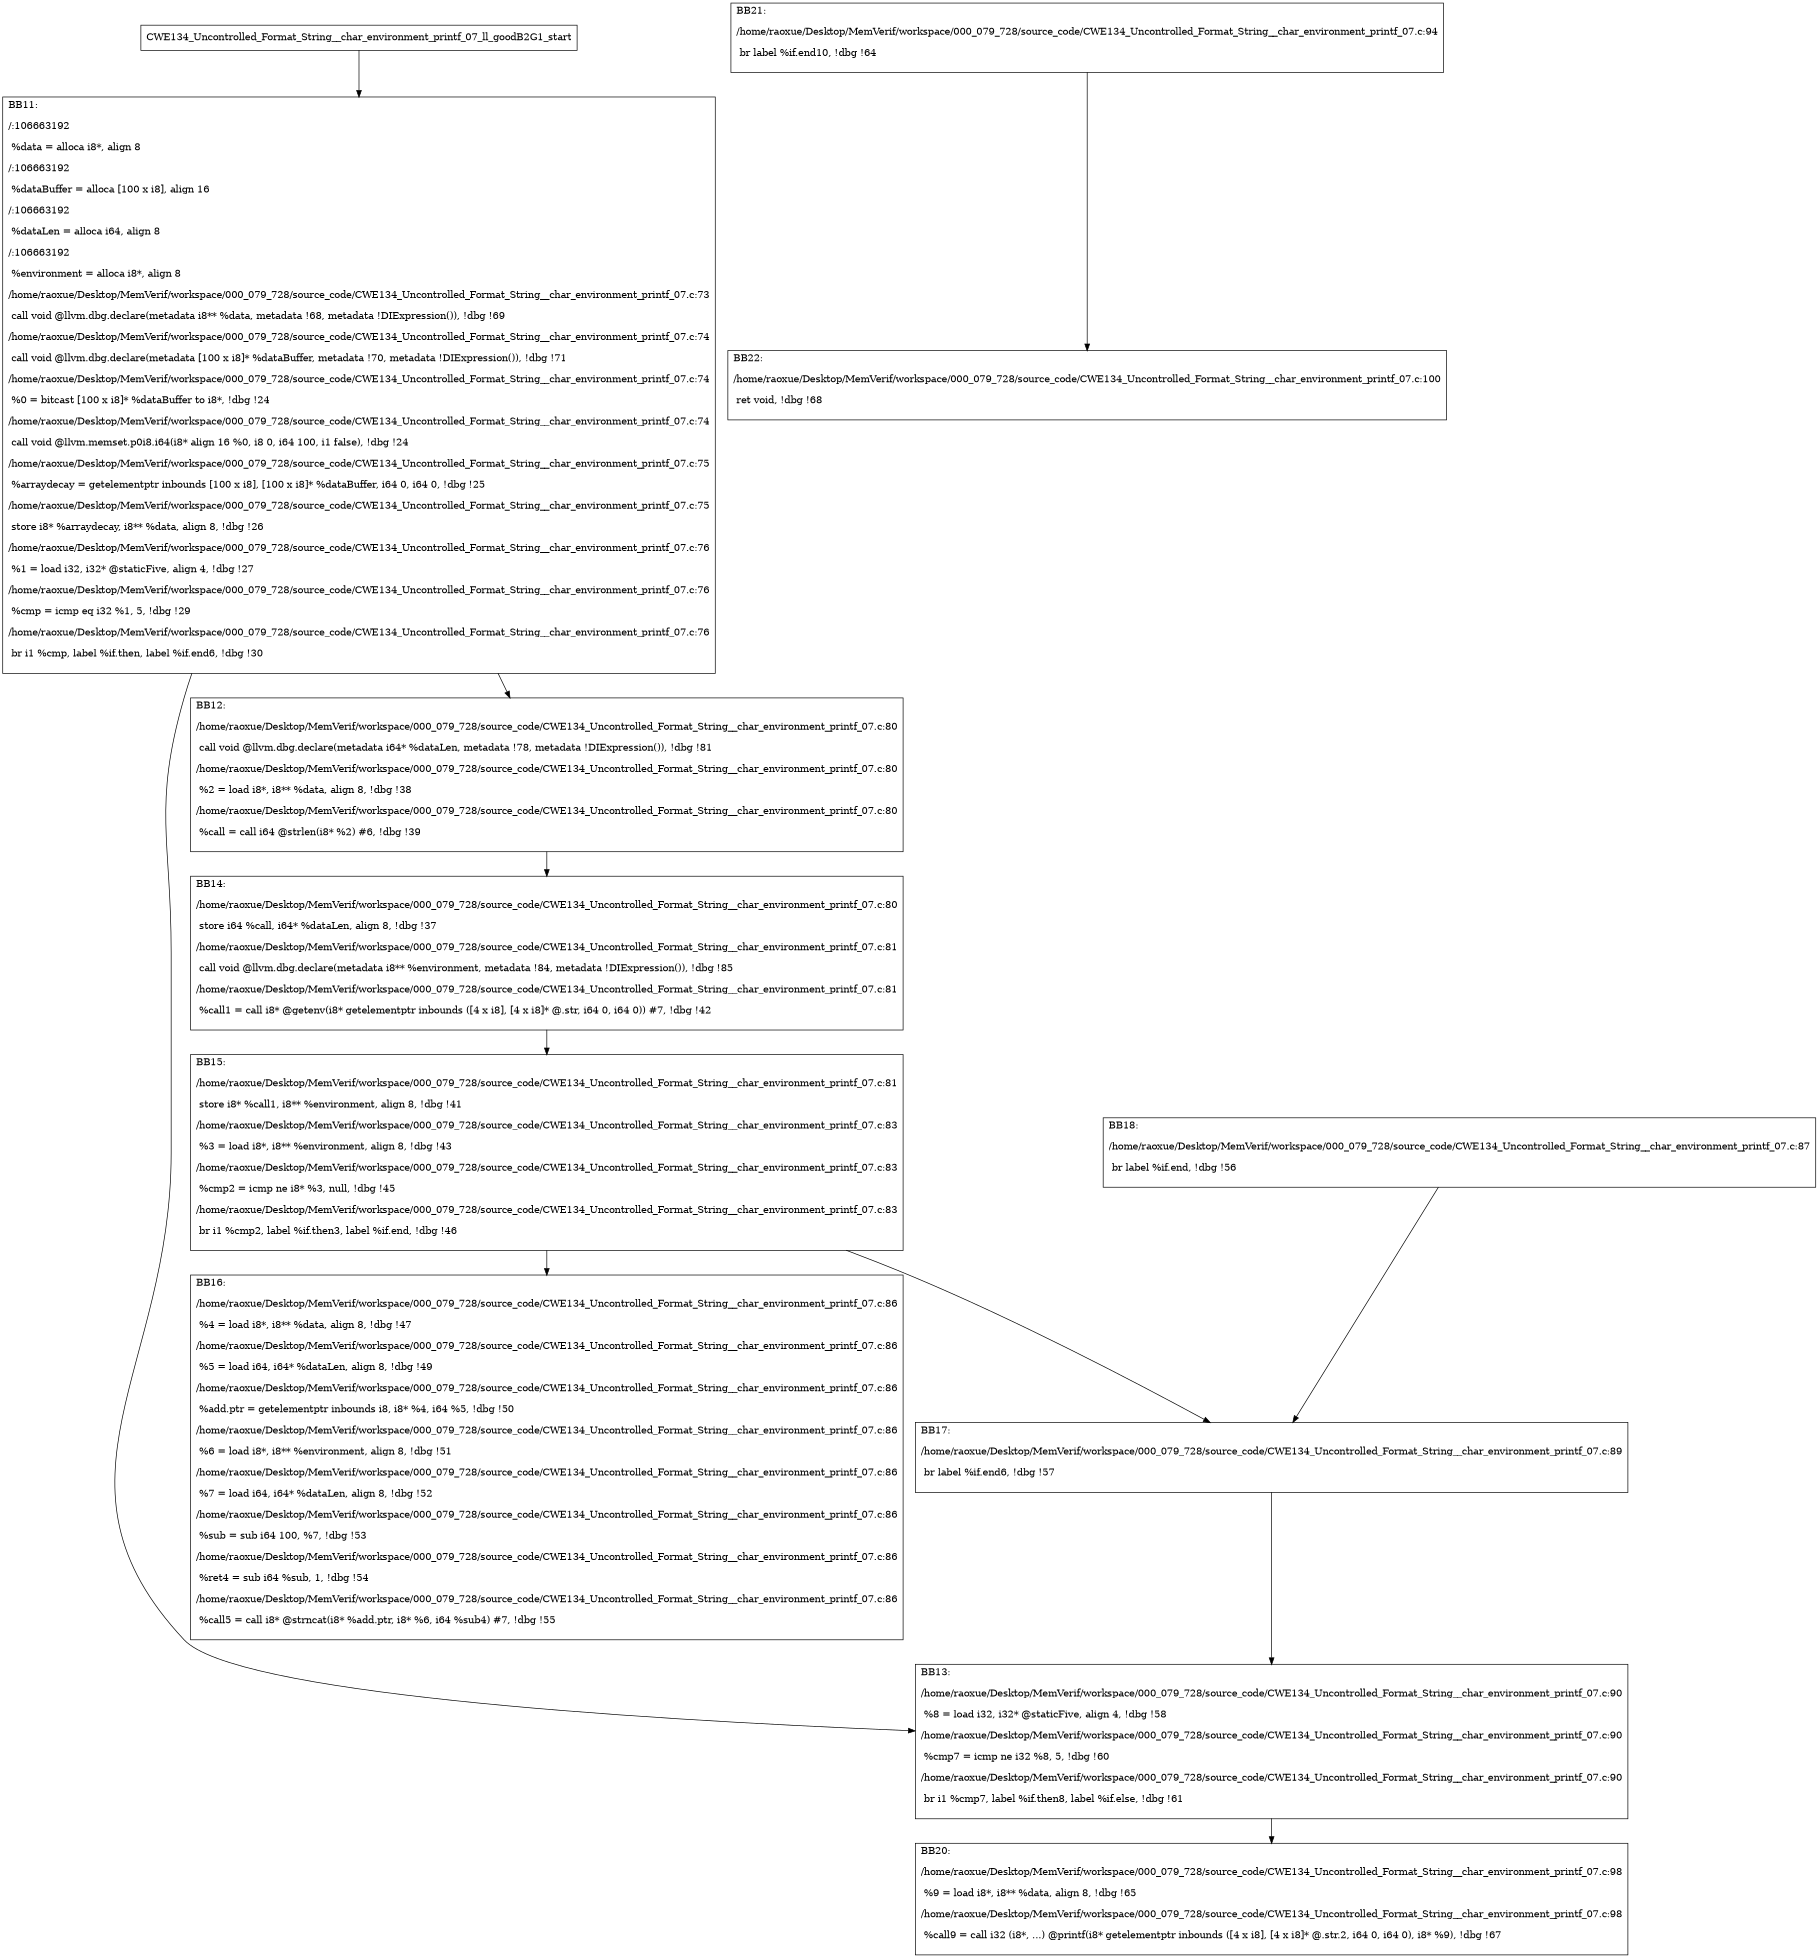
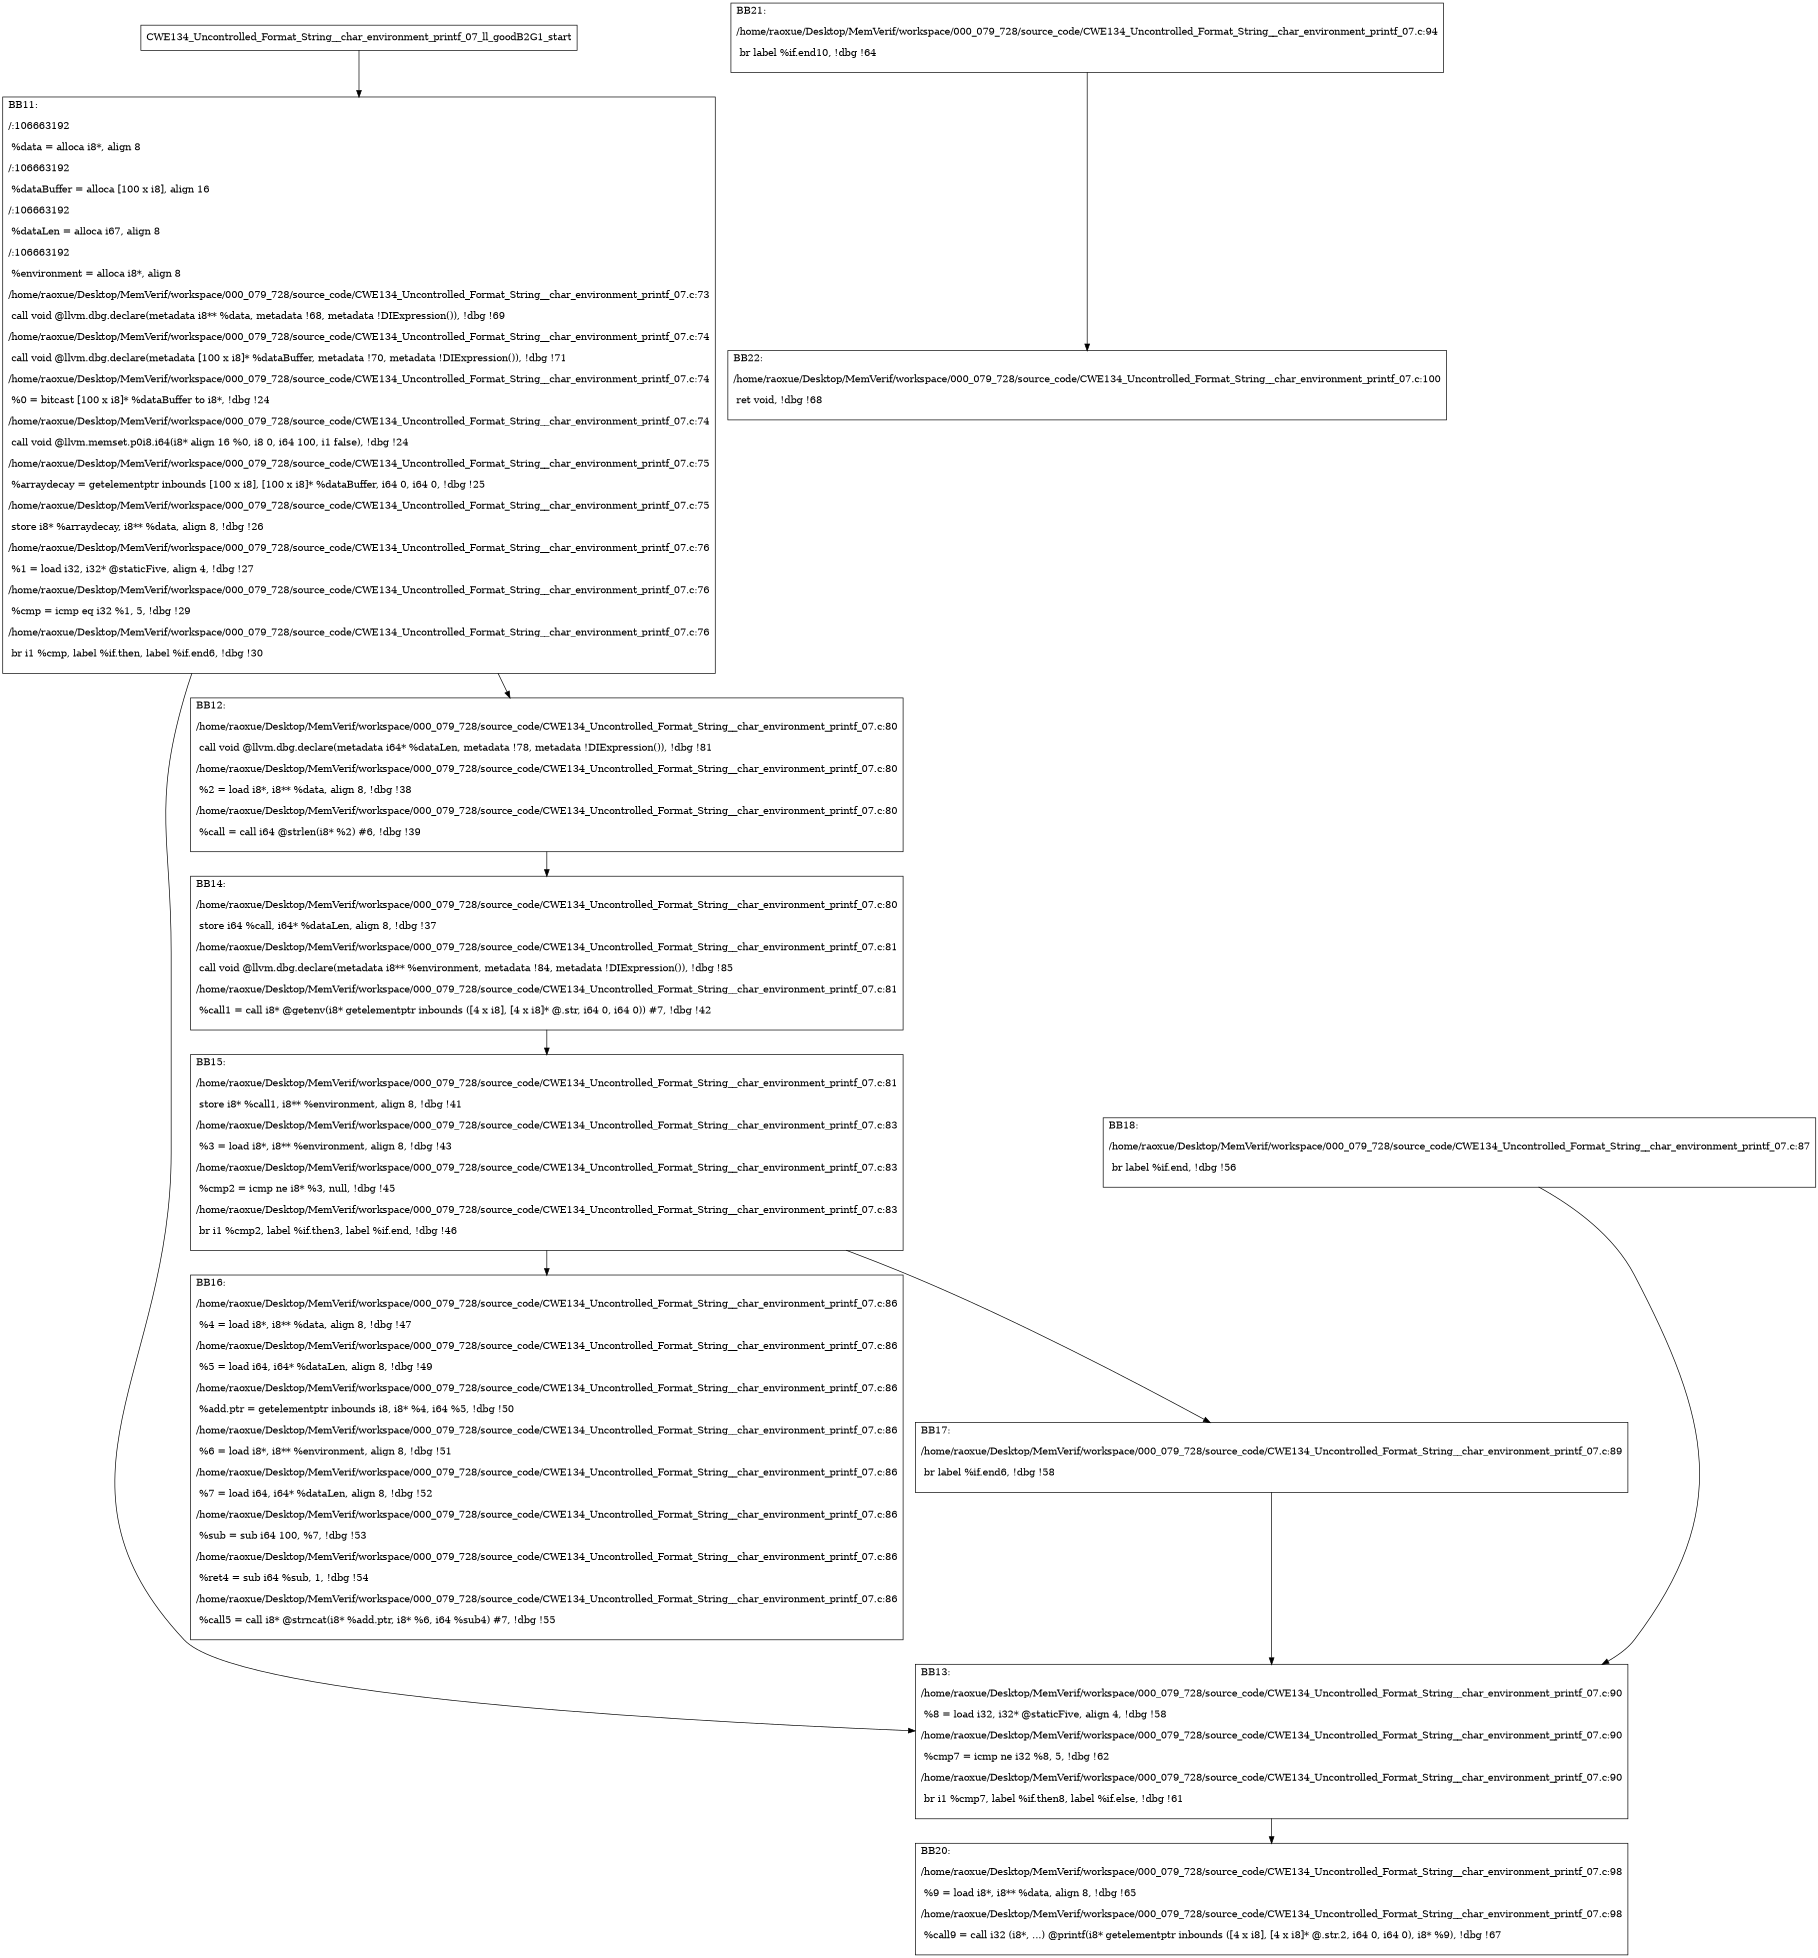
node "BB11:": text "%dataLen = alloca i64, align 8" -> "%dataLen = alloca i67, align 8"
edge "BB18:" -> "BB17:": now "BB18:" -> "BB13:"
node "BB17:": text "br label %if.end6, !dbg !57" -> "br label %if.end6, !dbg !58"
node "BB13:": text "%cmp7 = icmp ne i32 %8, 5, !dbg !60" -> "%cmp7 = icmp ne i32 %8, 5, !dbg !62"
